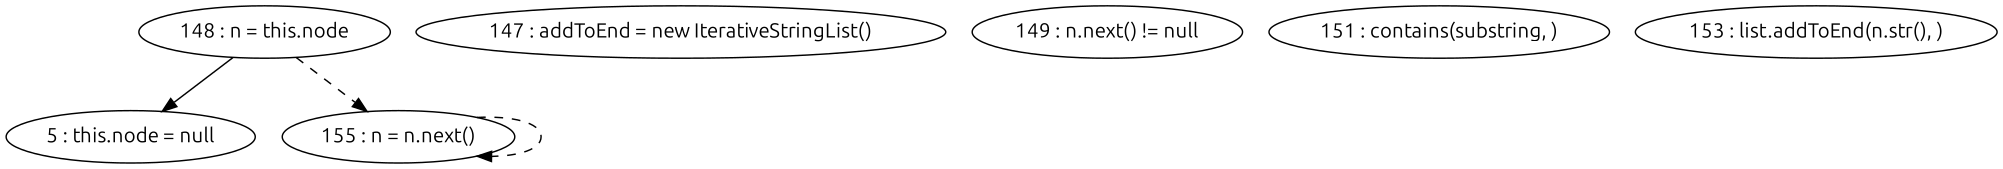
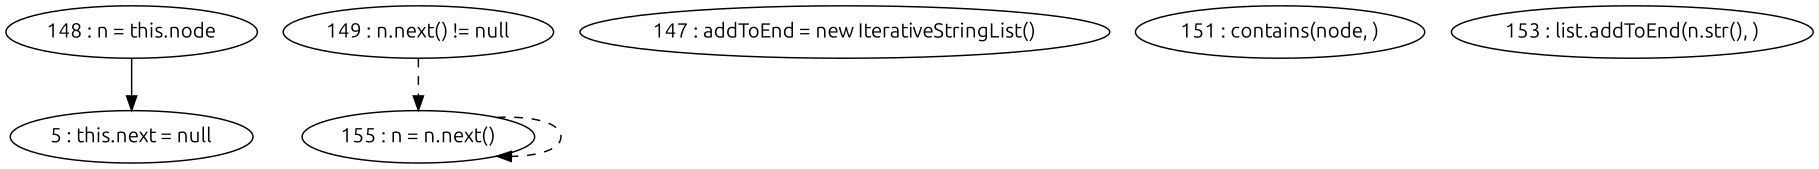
node "151 : contains(substring, )": label "151 : contains(substring, )" -> "151 : contains(node, )"
edge "148 : n = this.node" -> "155 : n = n.next()": now "149 : n.next() != null" -> "155 : n = n.next()"
node "5 : this.node = null": label "5 : this.node = null" -> "5 : this.next = null"
